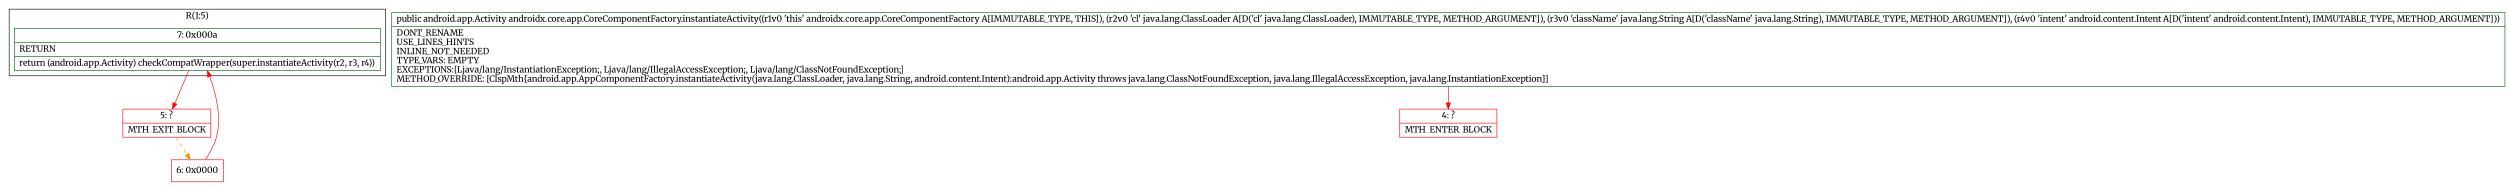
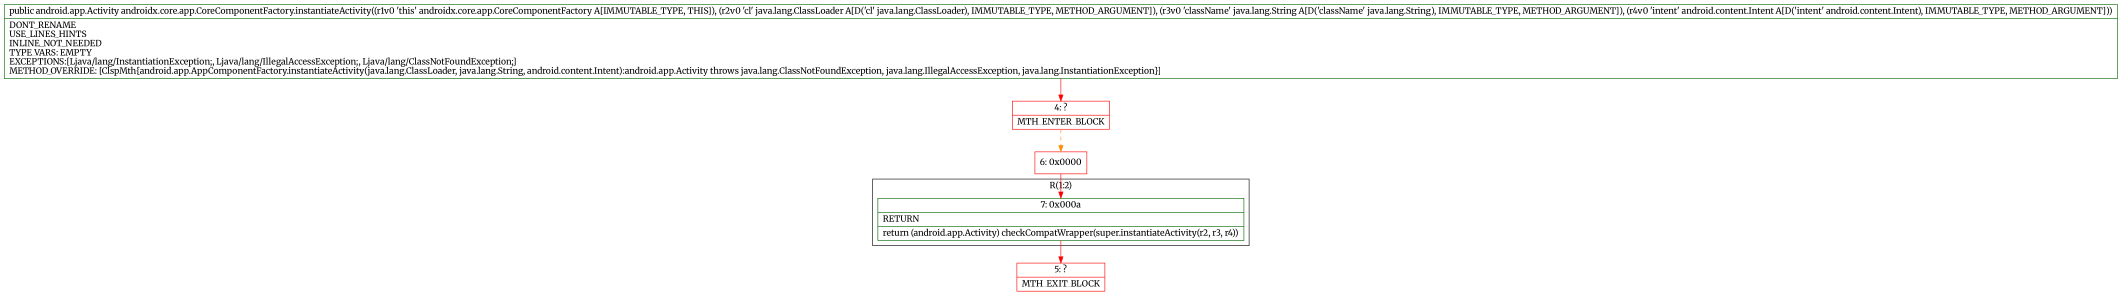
cluster "R(1:5)": label "R(1:5)" -> "R(1:2)"
edge "5: ?" -> "6: 0x0000": now "4: ?" -> "6: 0x0000"
